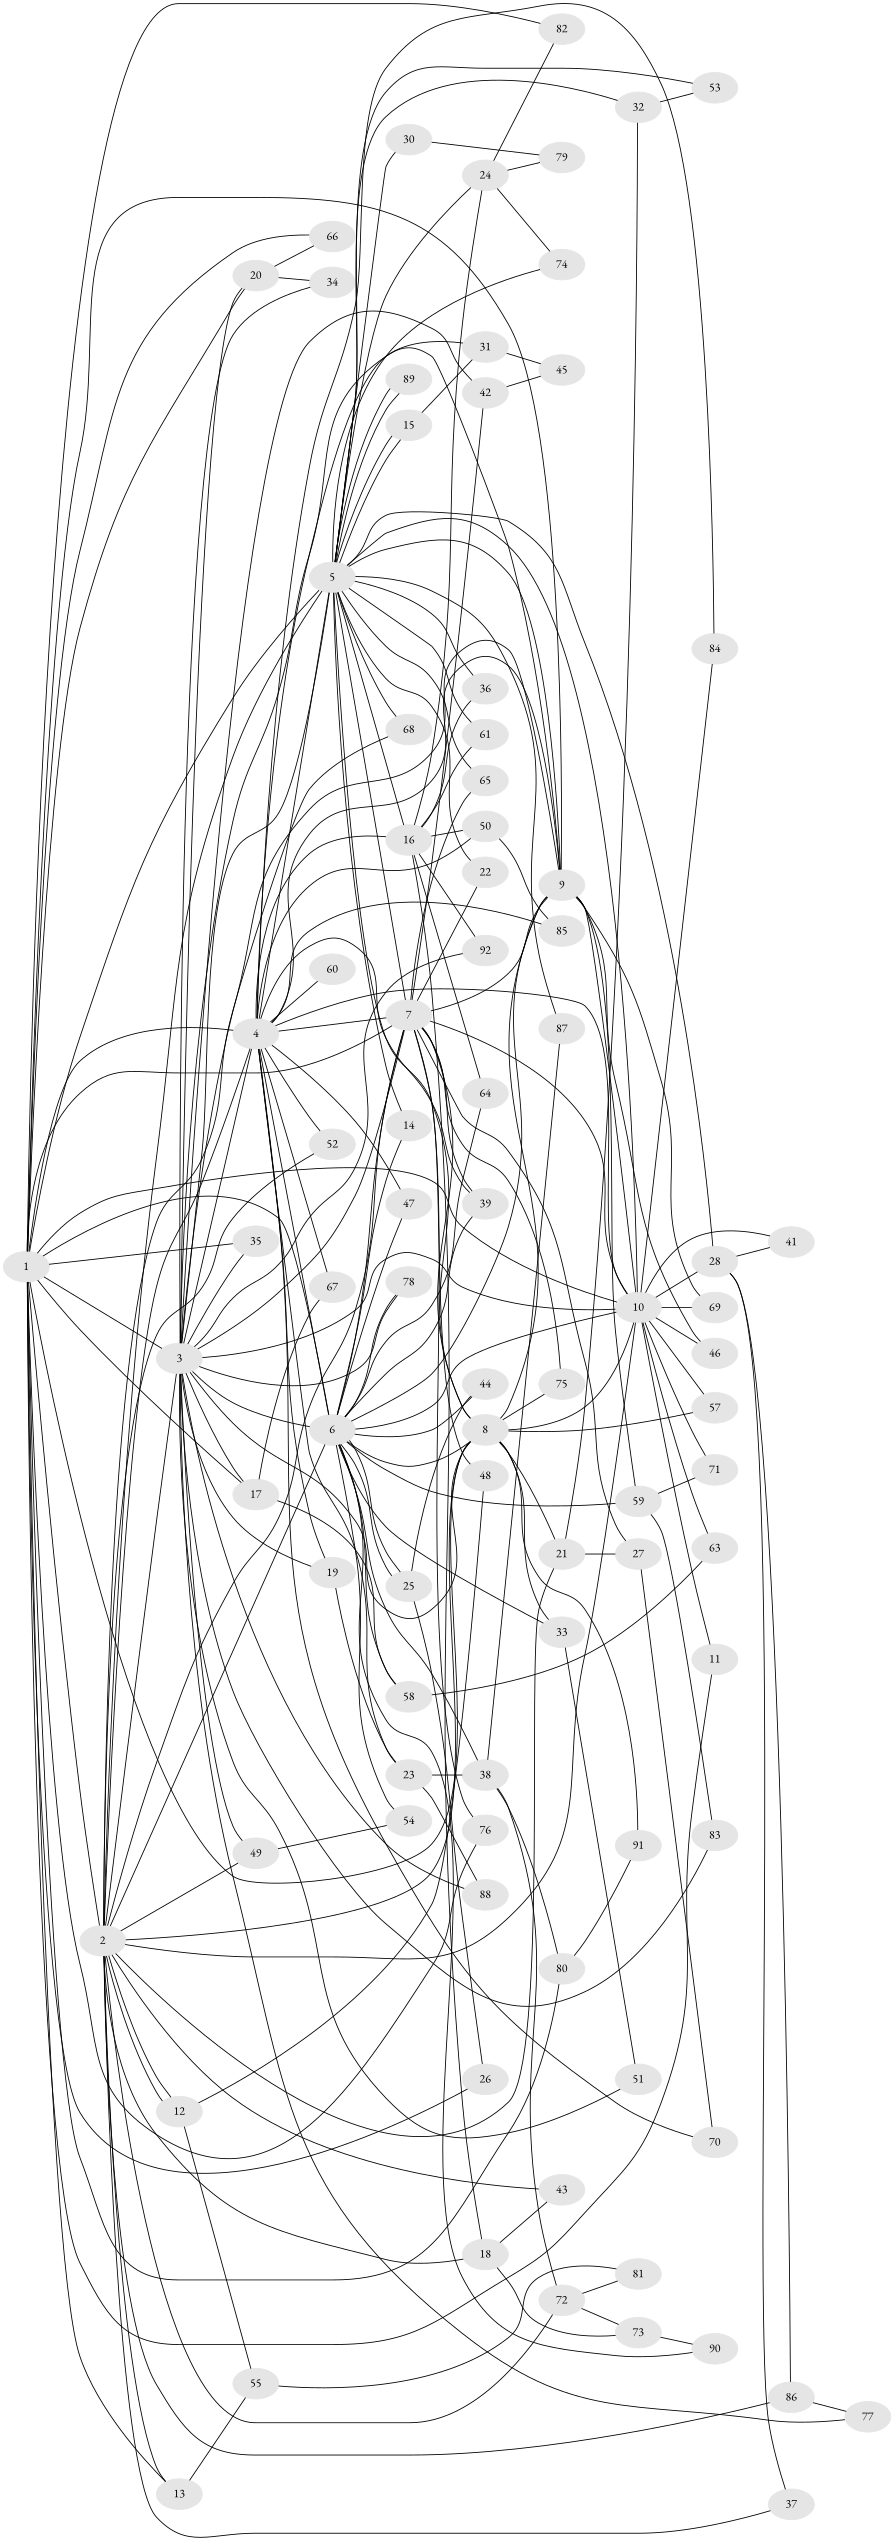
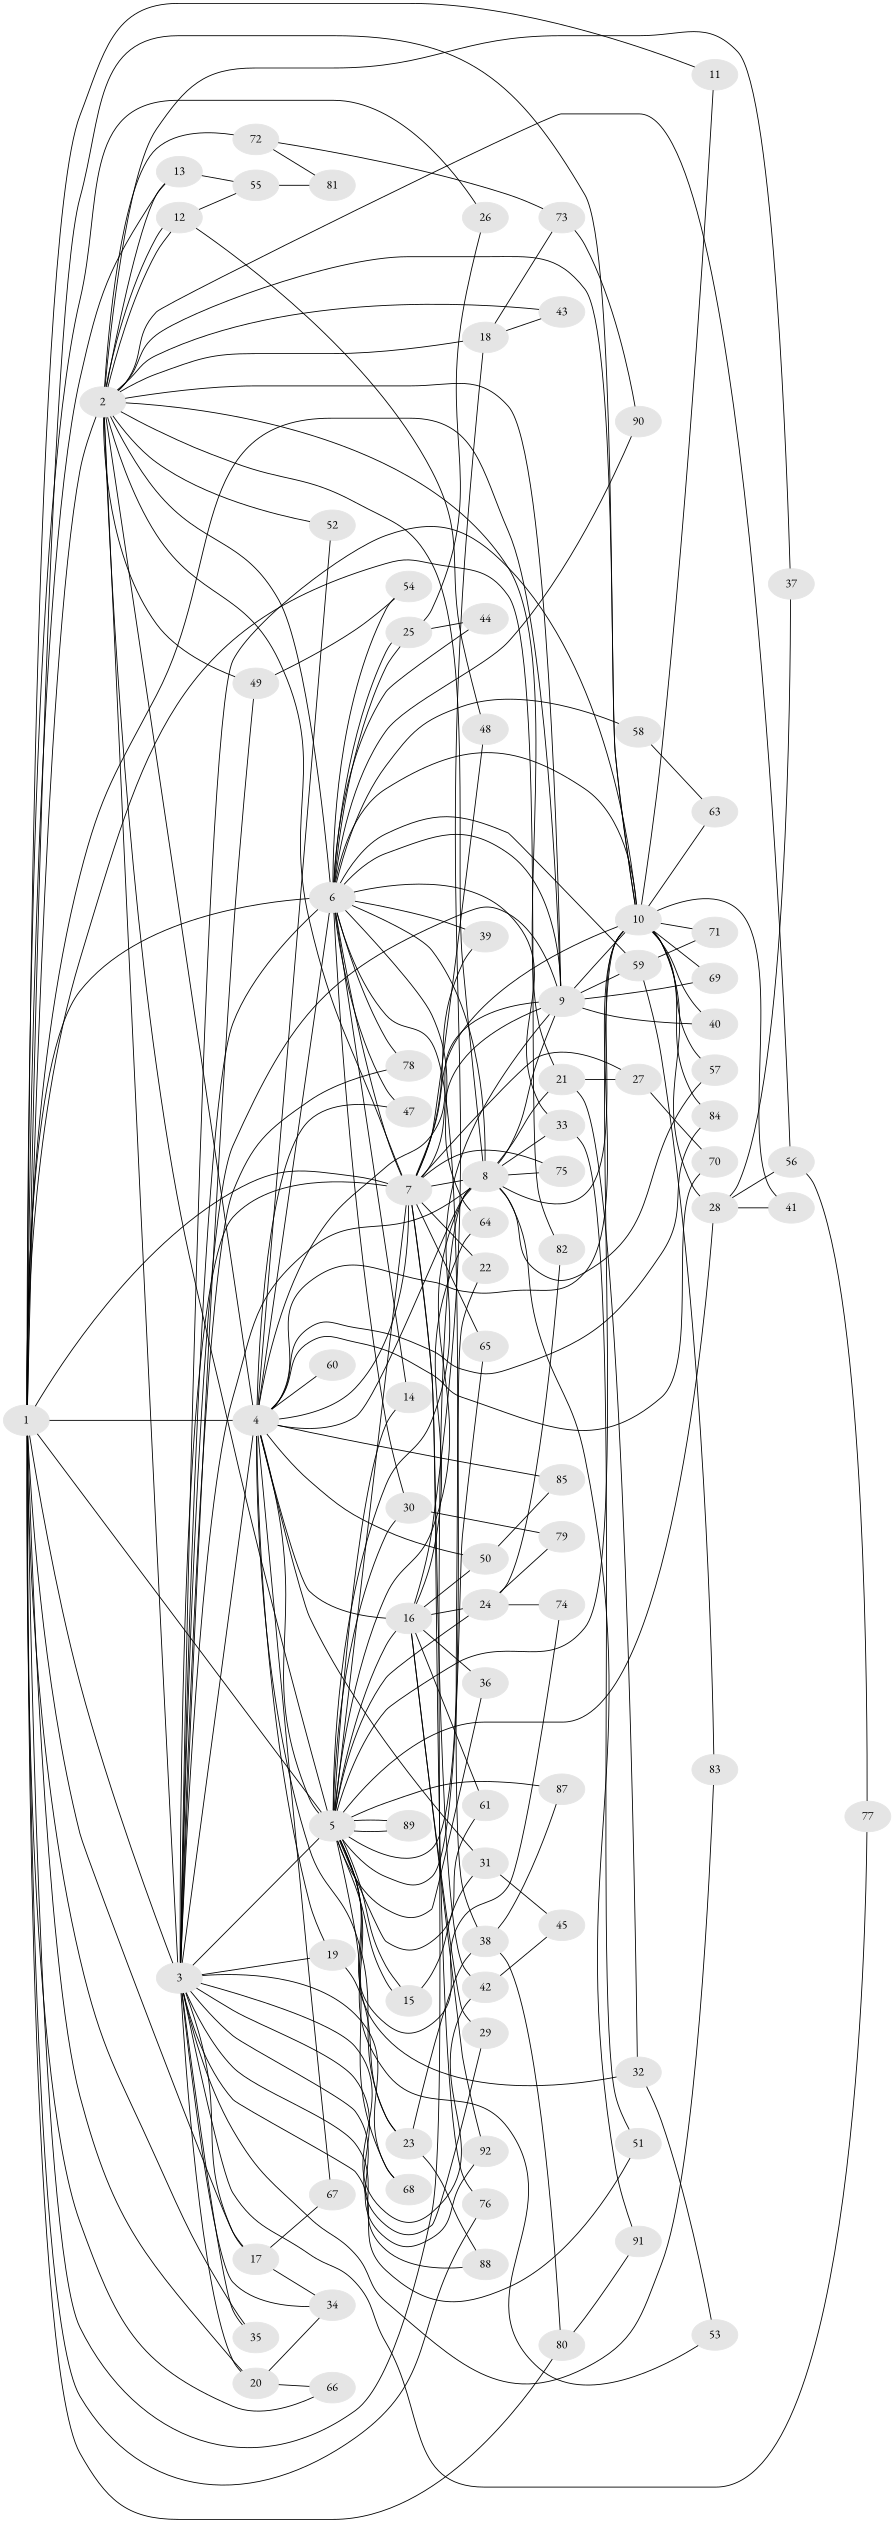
edge "4" -- "39": now "4" -- "8"
edge "6" -- "30": added
node "46": label "46" -> "40"
edge "17" -- "58": now "17" -- "34"
edge "38" -- "72": removed
node "29": added
node "86": label "86" -> "56"
